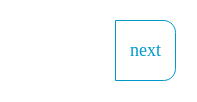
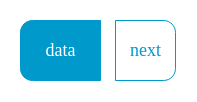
node "data": added
